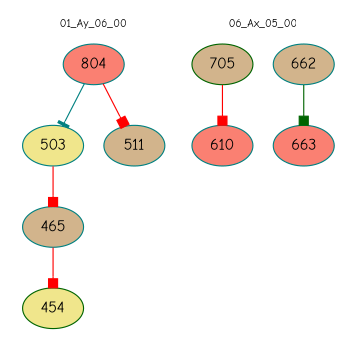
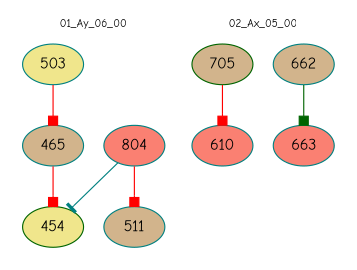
cluster "06_Ax_05_00": label "06_Ax_05_00" -> "02_Ax_05_00"
edge "804" -> "503": now "804" -> "454"
